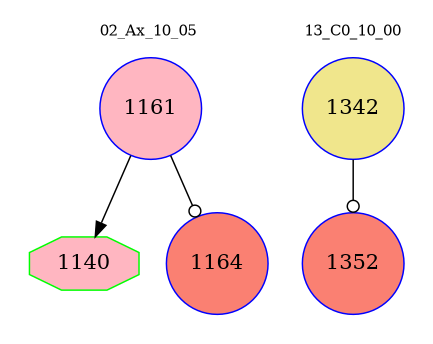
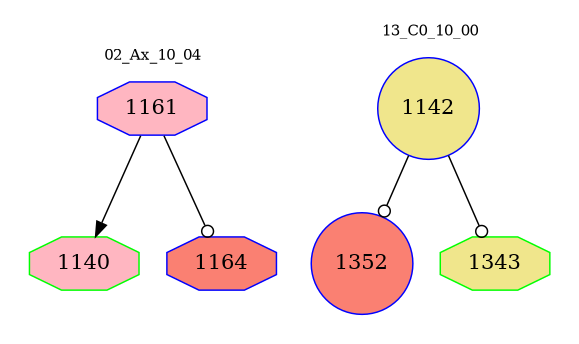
cluster "02_Ax_10_05": label "02_Ax_10_05" -> "02_Ax_10_04"
node "1161": shape circle -> octagon
node "1342": label "1342" -> "1142"
node "1164": shape circle -> octagon
node "1343": added
